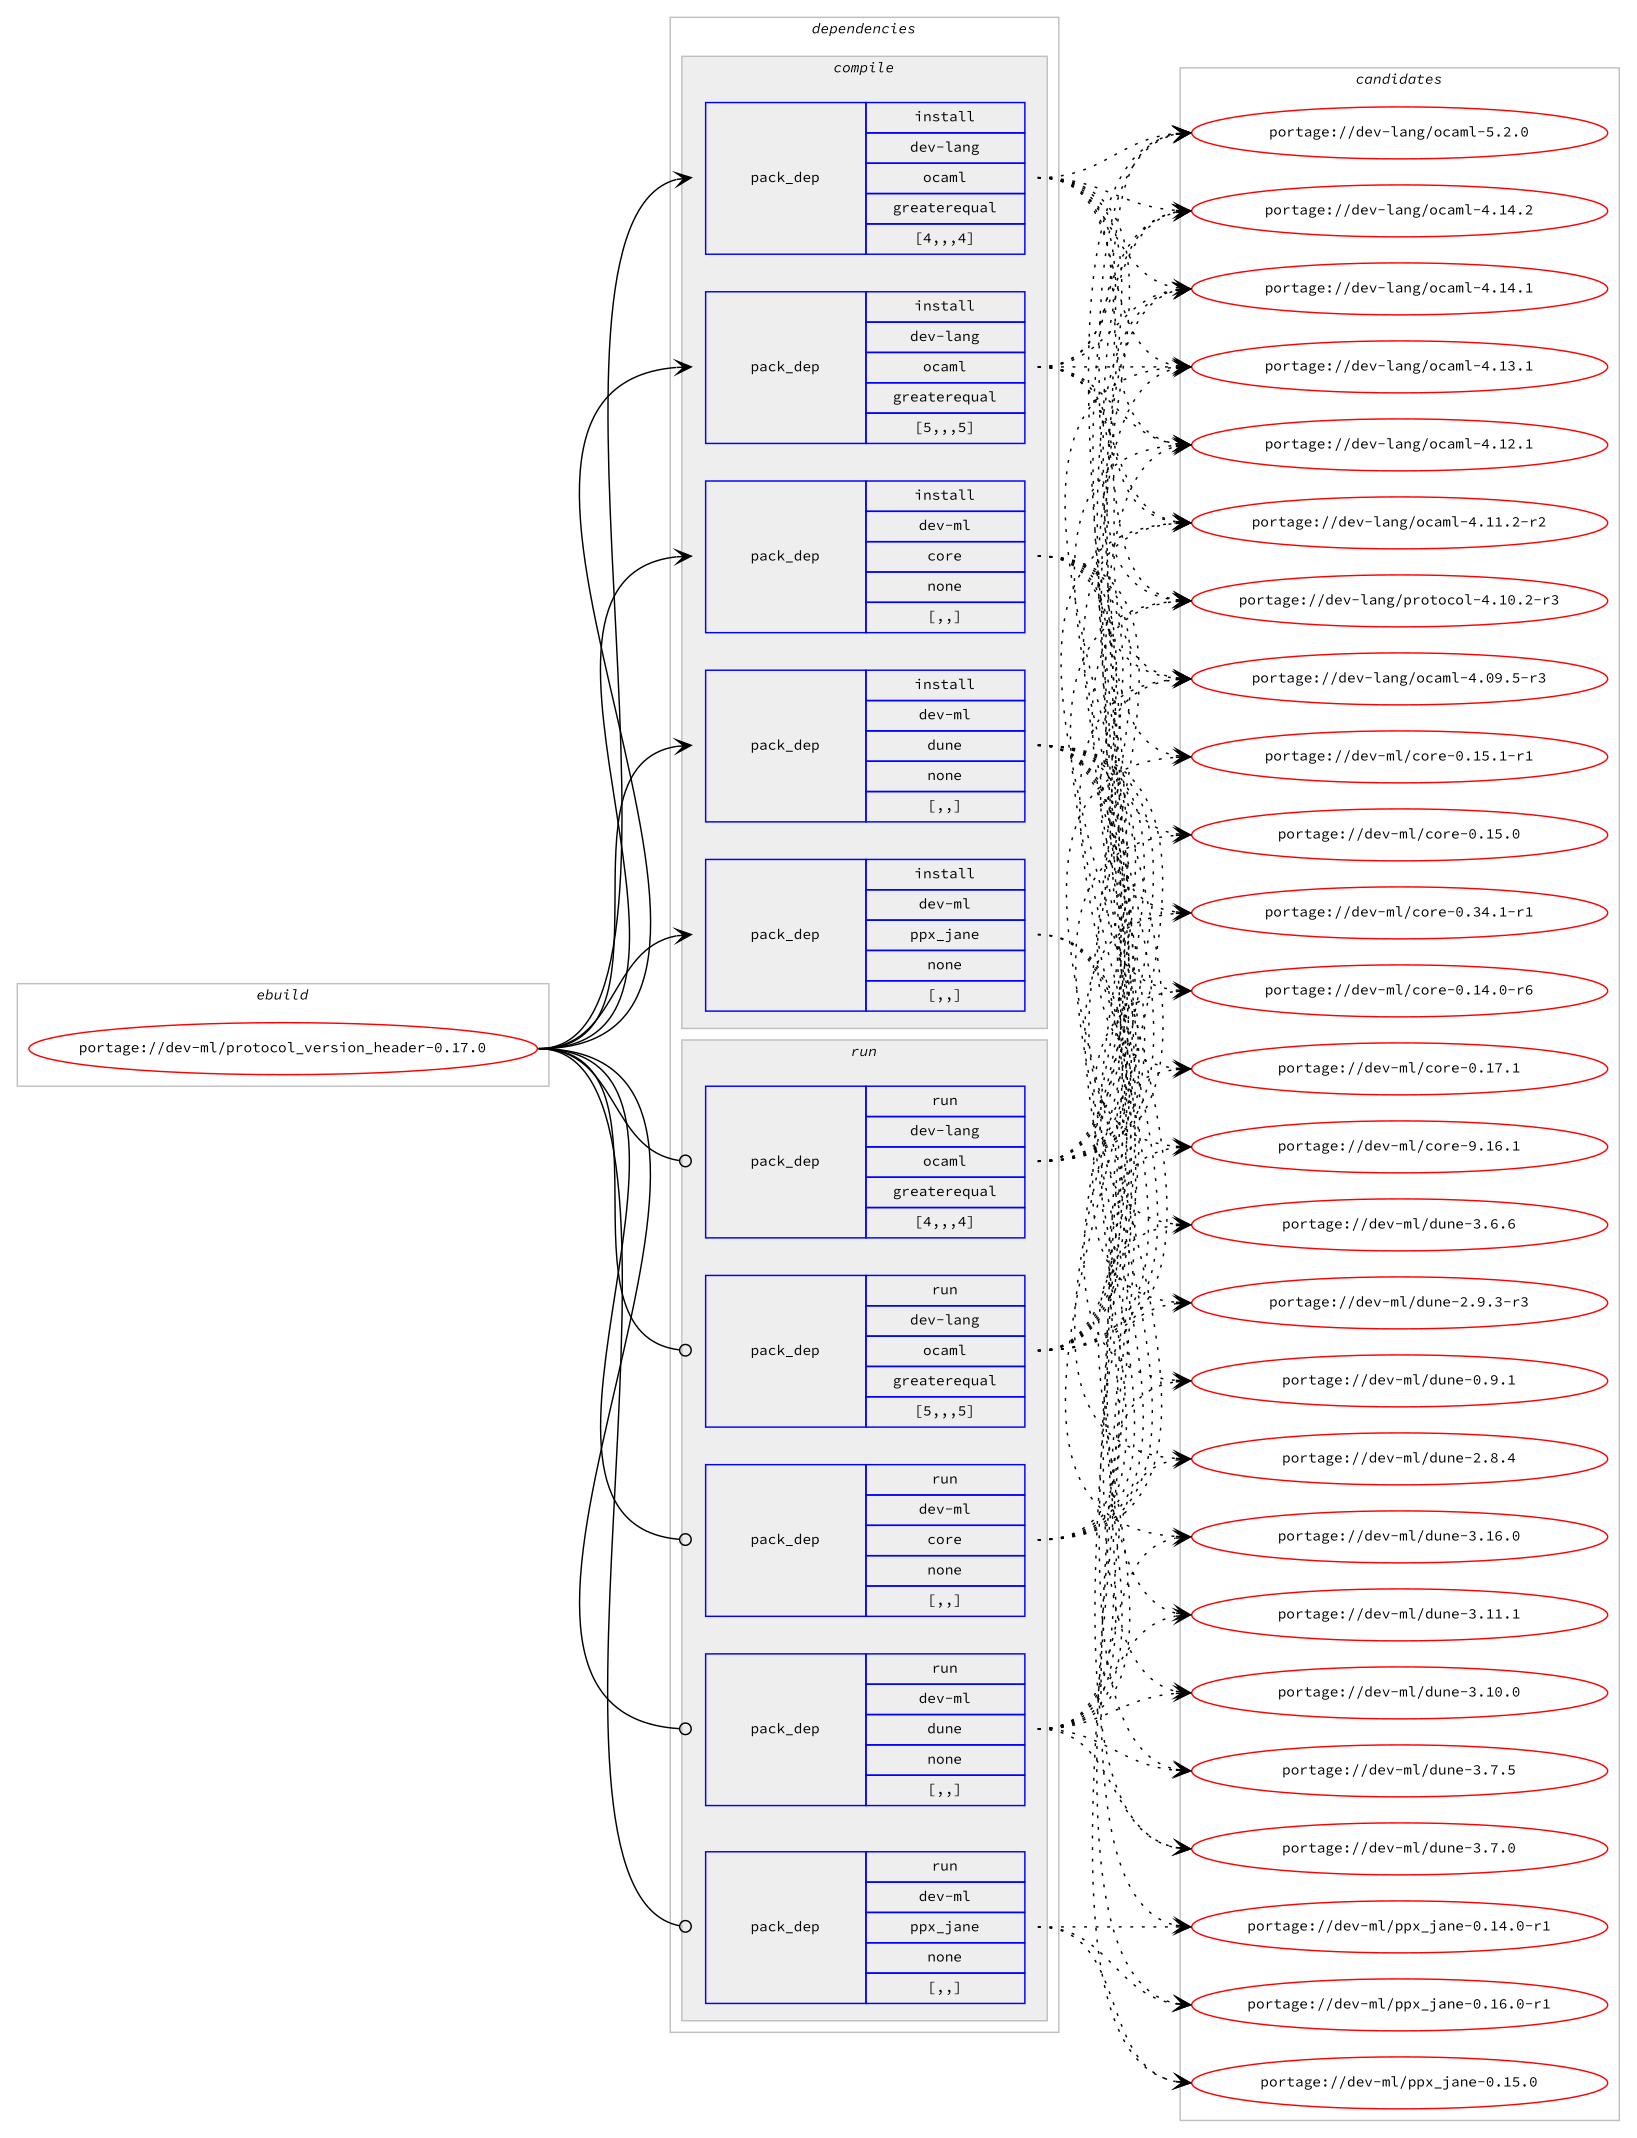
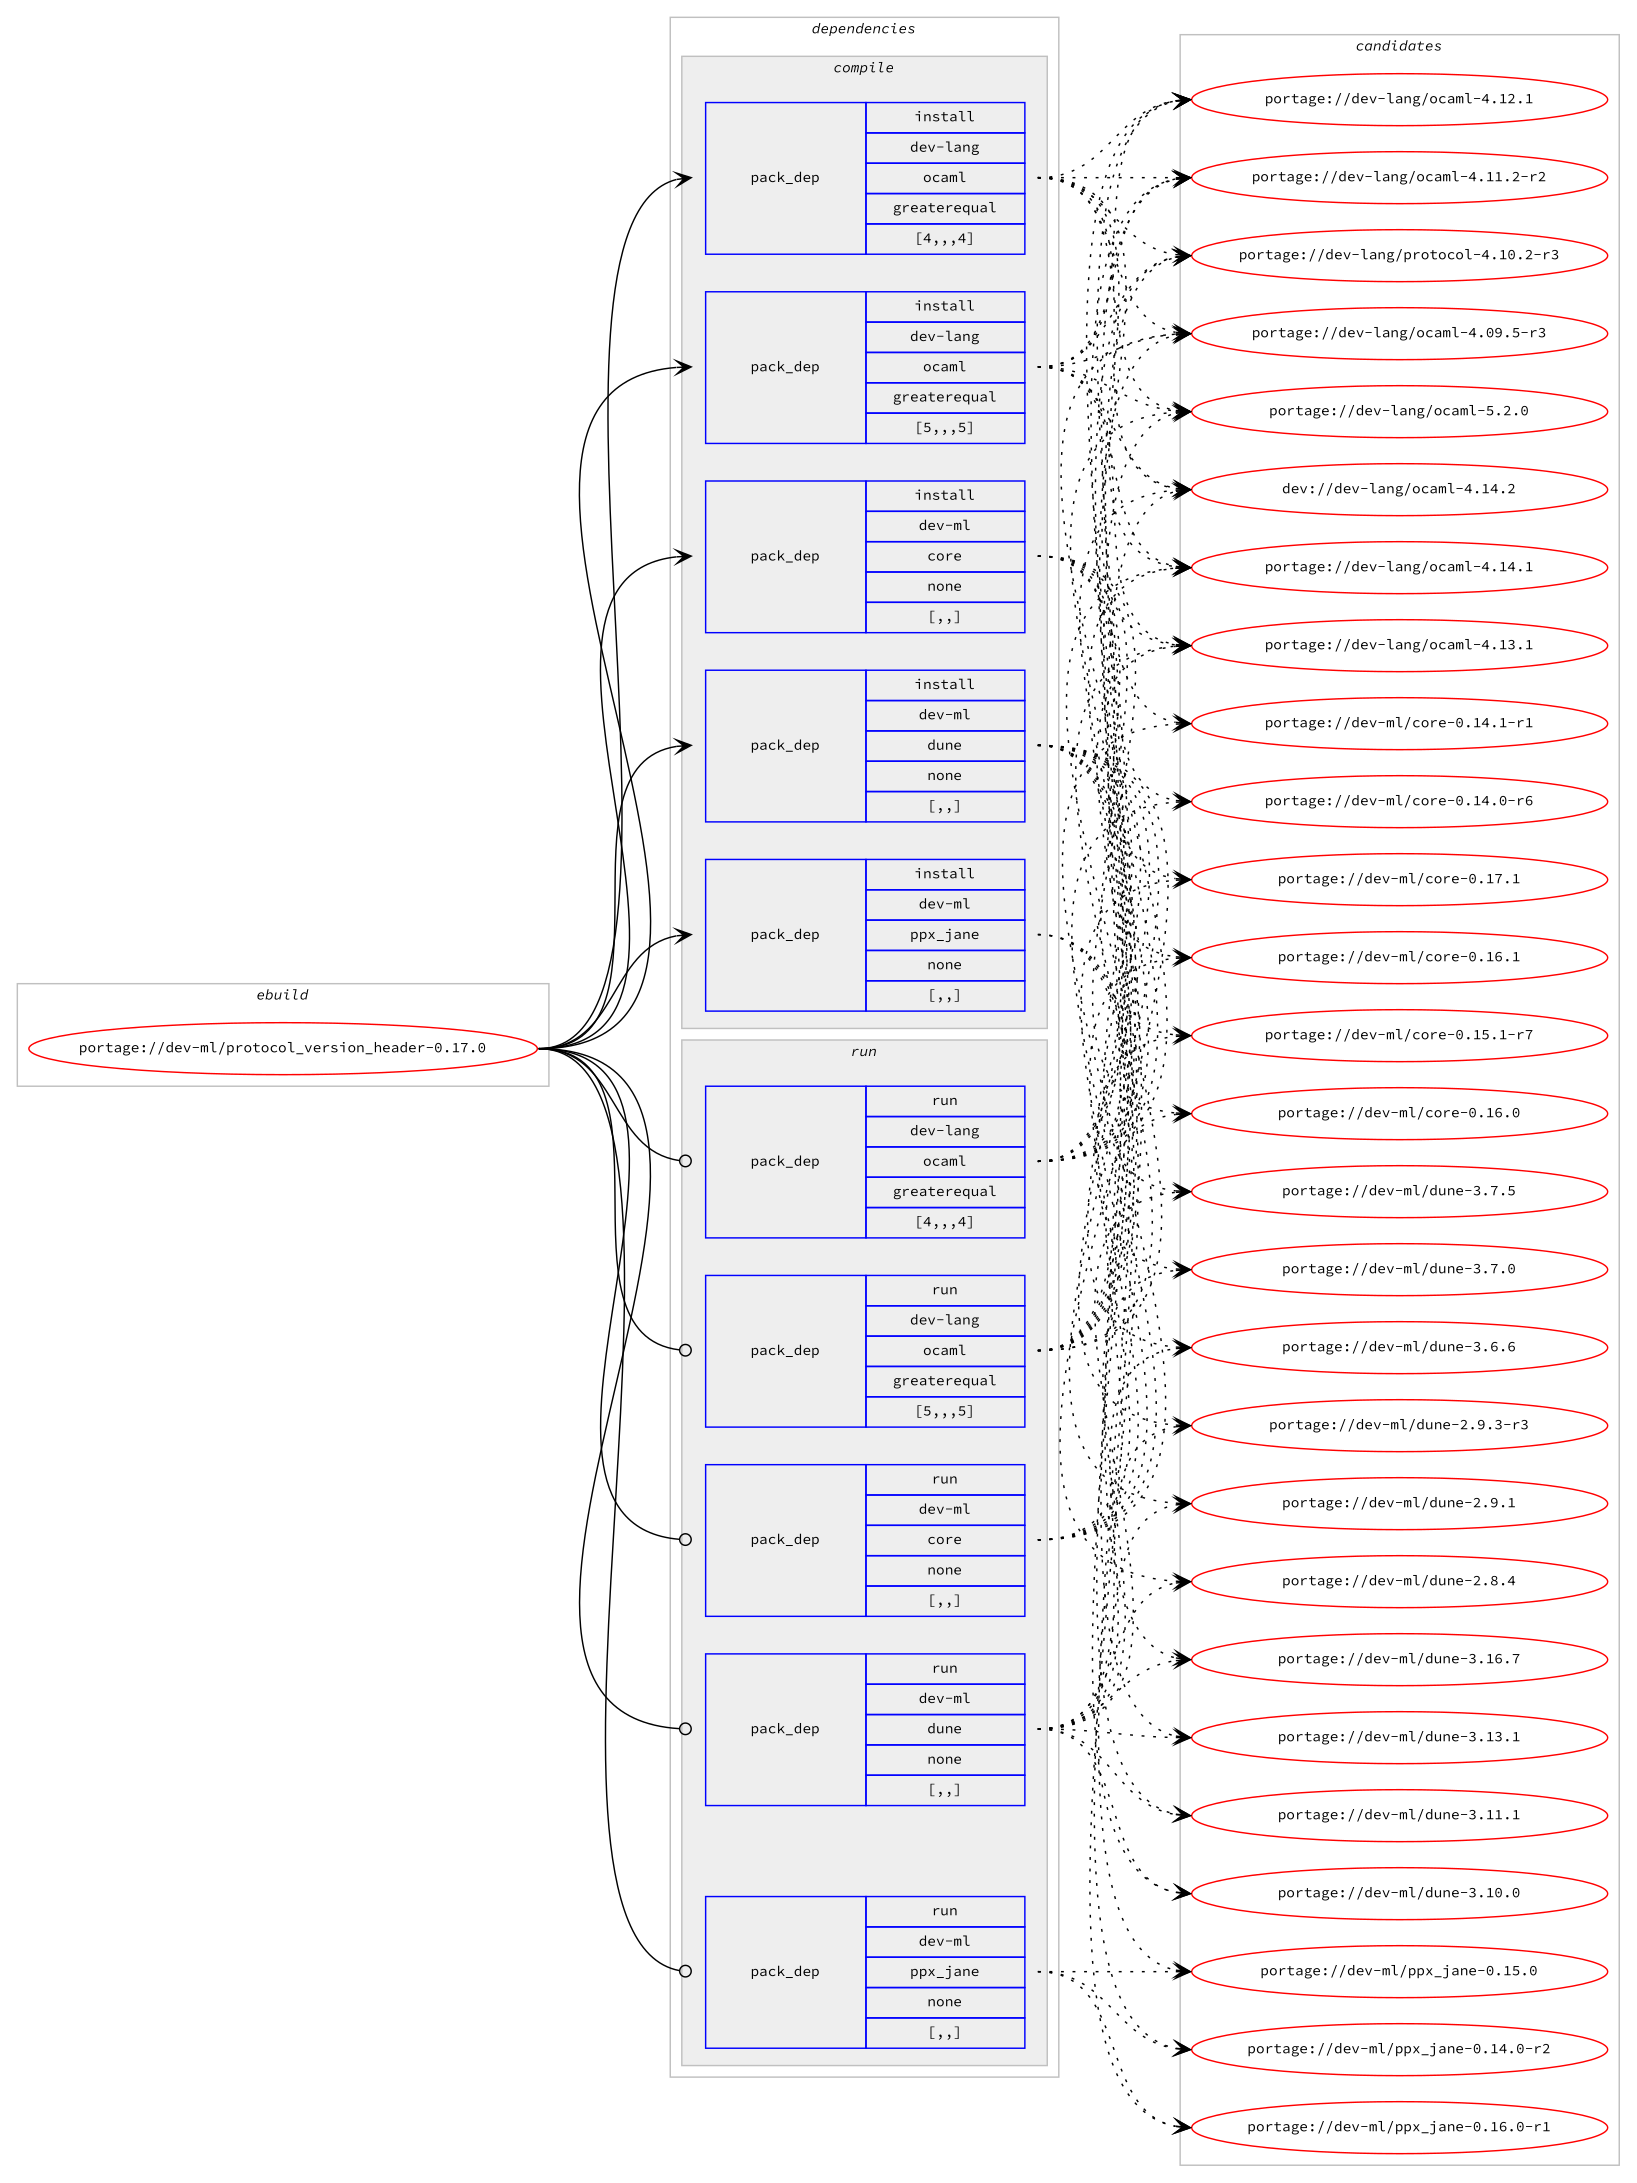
node "portage://dev-lang/ocaml-4.14.2": label "portage://dev-lang/ocaml-4.14.2" -> "dev://dev-lang/ocaml-4.14.2"
node "portage://dev-ml/core-0.15.1-r1": label "portage://dev-ml/core-0.15.1-r1" -> "portage://dev-ml/core-0.15.1-r7"
node "portage://dev-ml/core-0.15.0": label "portage://dev-ml/core-0.15.0" -> "portage://dev-ml/core-0.16.0"
node "portage://dev-ml/core-0.34.1-r1": label "portage://dev-ml/core-0.34.1-r1" -> "portage://dev-ml/core-0.14.1-r1"
node "portage://dev-ml/core-9.16.1": label "portage://dev-ml/core-9.16.1" -> "portage://dev-ml/core-0.16.1"
node "portage://dev-ml/dune-0.9.1": label "portage://dev-ml/dune-0.9.1" -> "portage://dev-ml/dune-2.9.1"
node "portage://dev-ml/dune-3.16.0": label "portage://dev-ml/dune-3.16.0" -> "portage://dev-ml/dune-3.16.7"
node "portage://dev-ml/dune-3.13.1": added
node "portage://dev-ml/ppx_jane-0.14.0-r1": label "portage://dev-ml/ppx_jane-0.14.0-r1" -> "portage://dev-ml/ppx_jane-0.14.0-r2"
